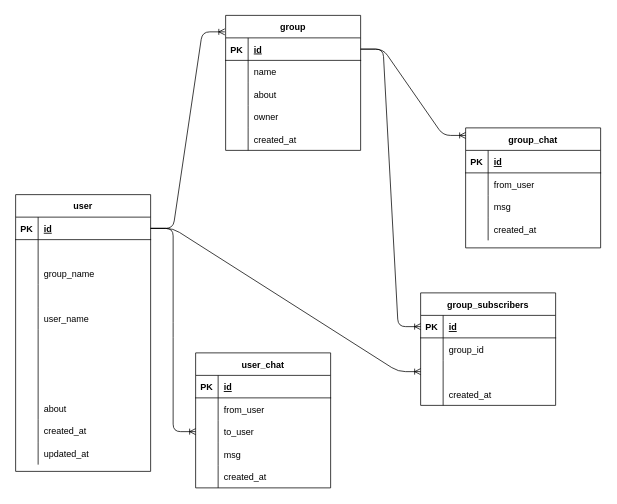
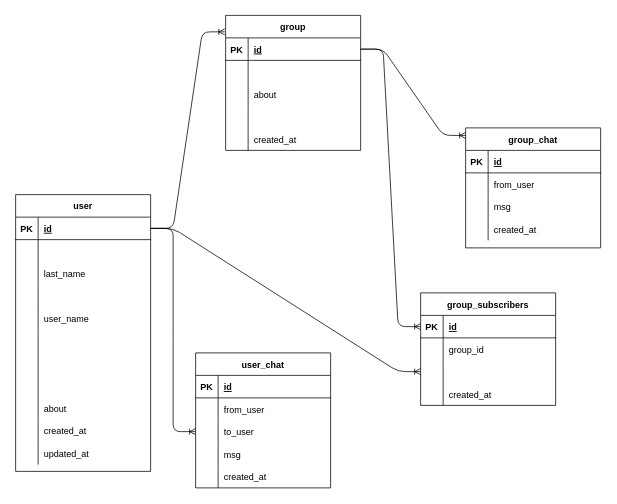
node "name": removed
node "owner": removed
node "group_name": label "group_name" -> "last_name"
